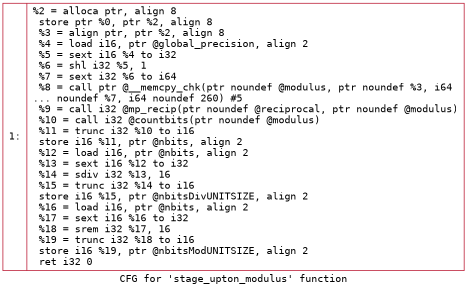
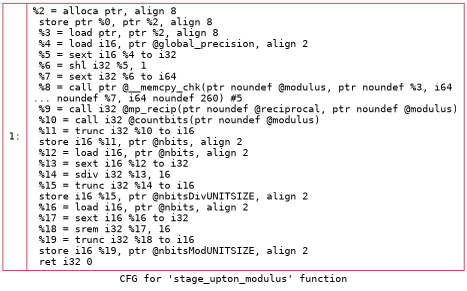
node "1:": text "%3 = align ptr, ptr %2, align 8" -> "%3 = load ptr, ptr %2, align 8"
